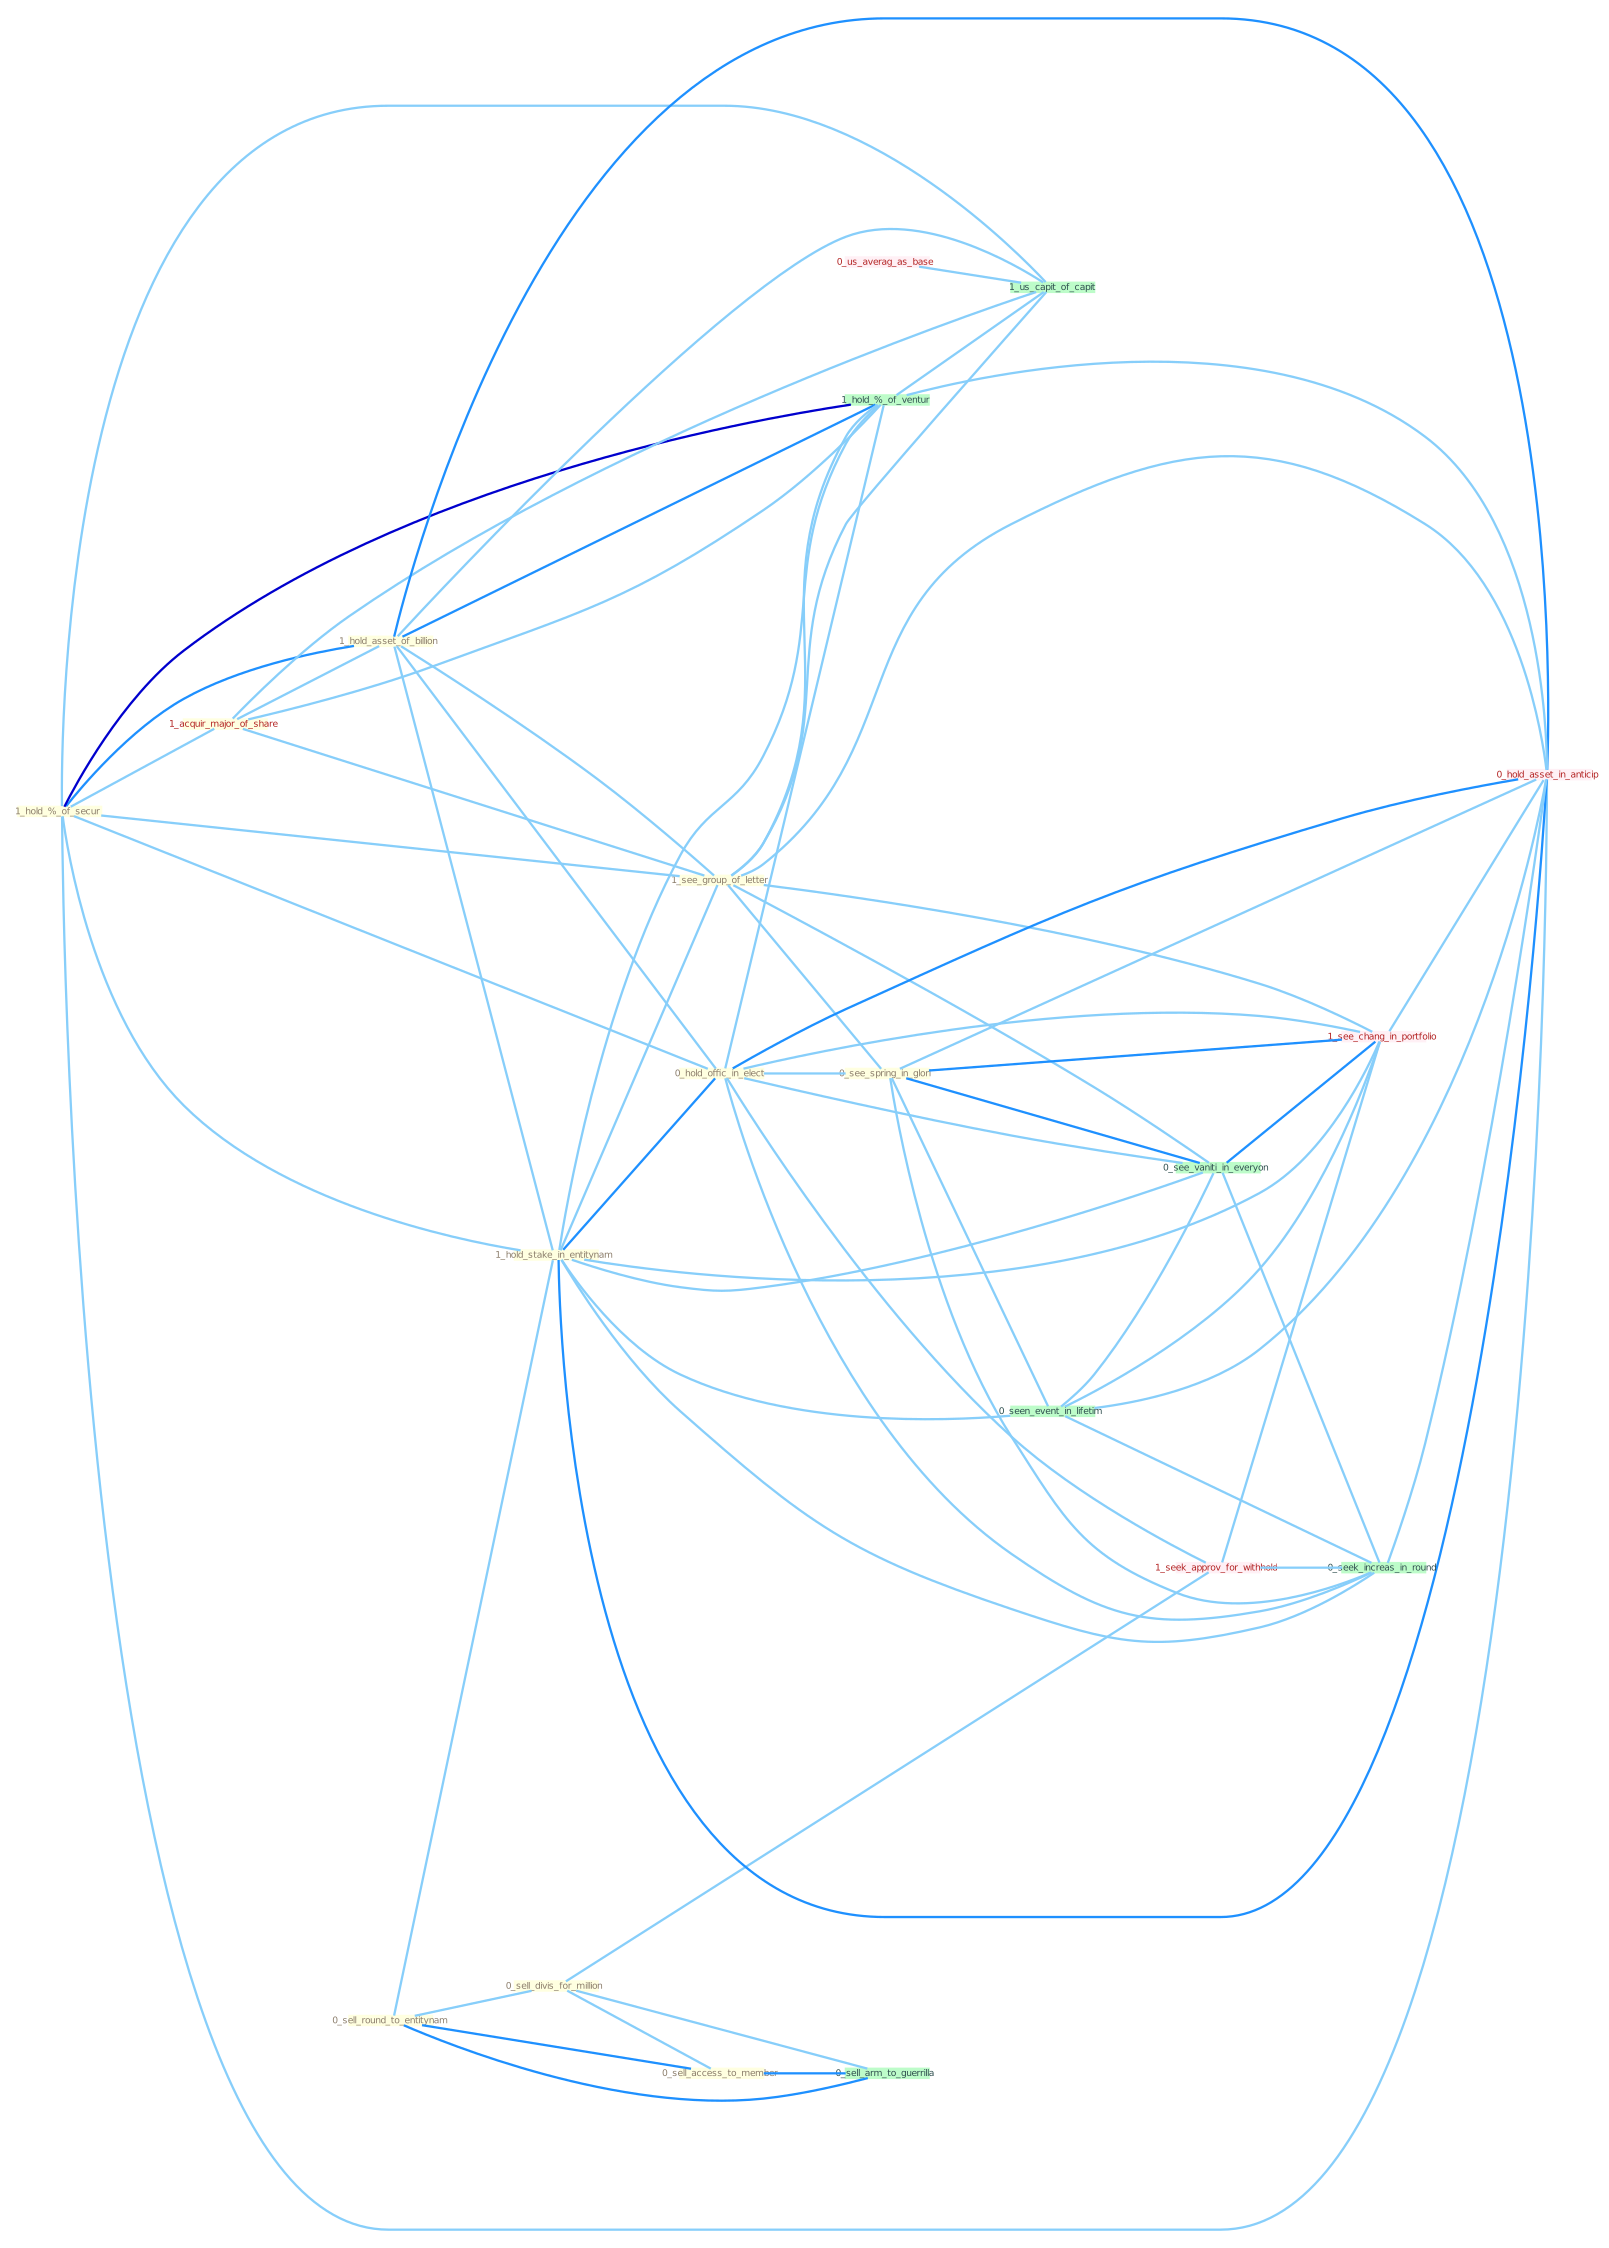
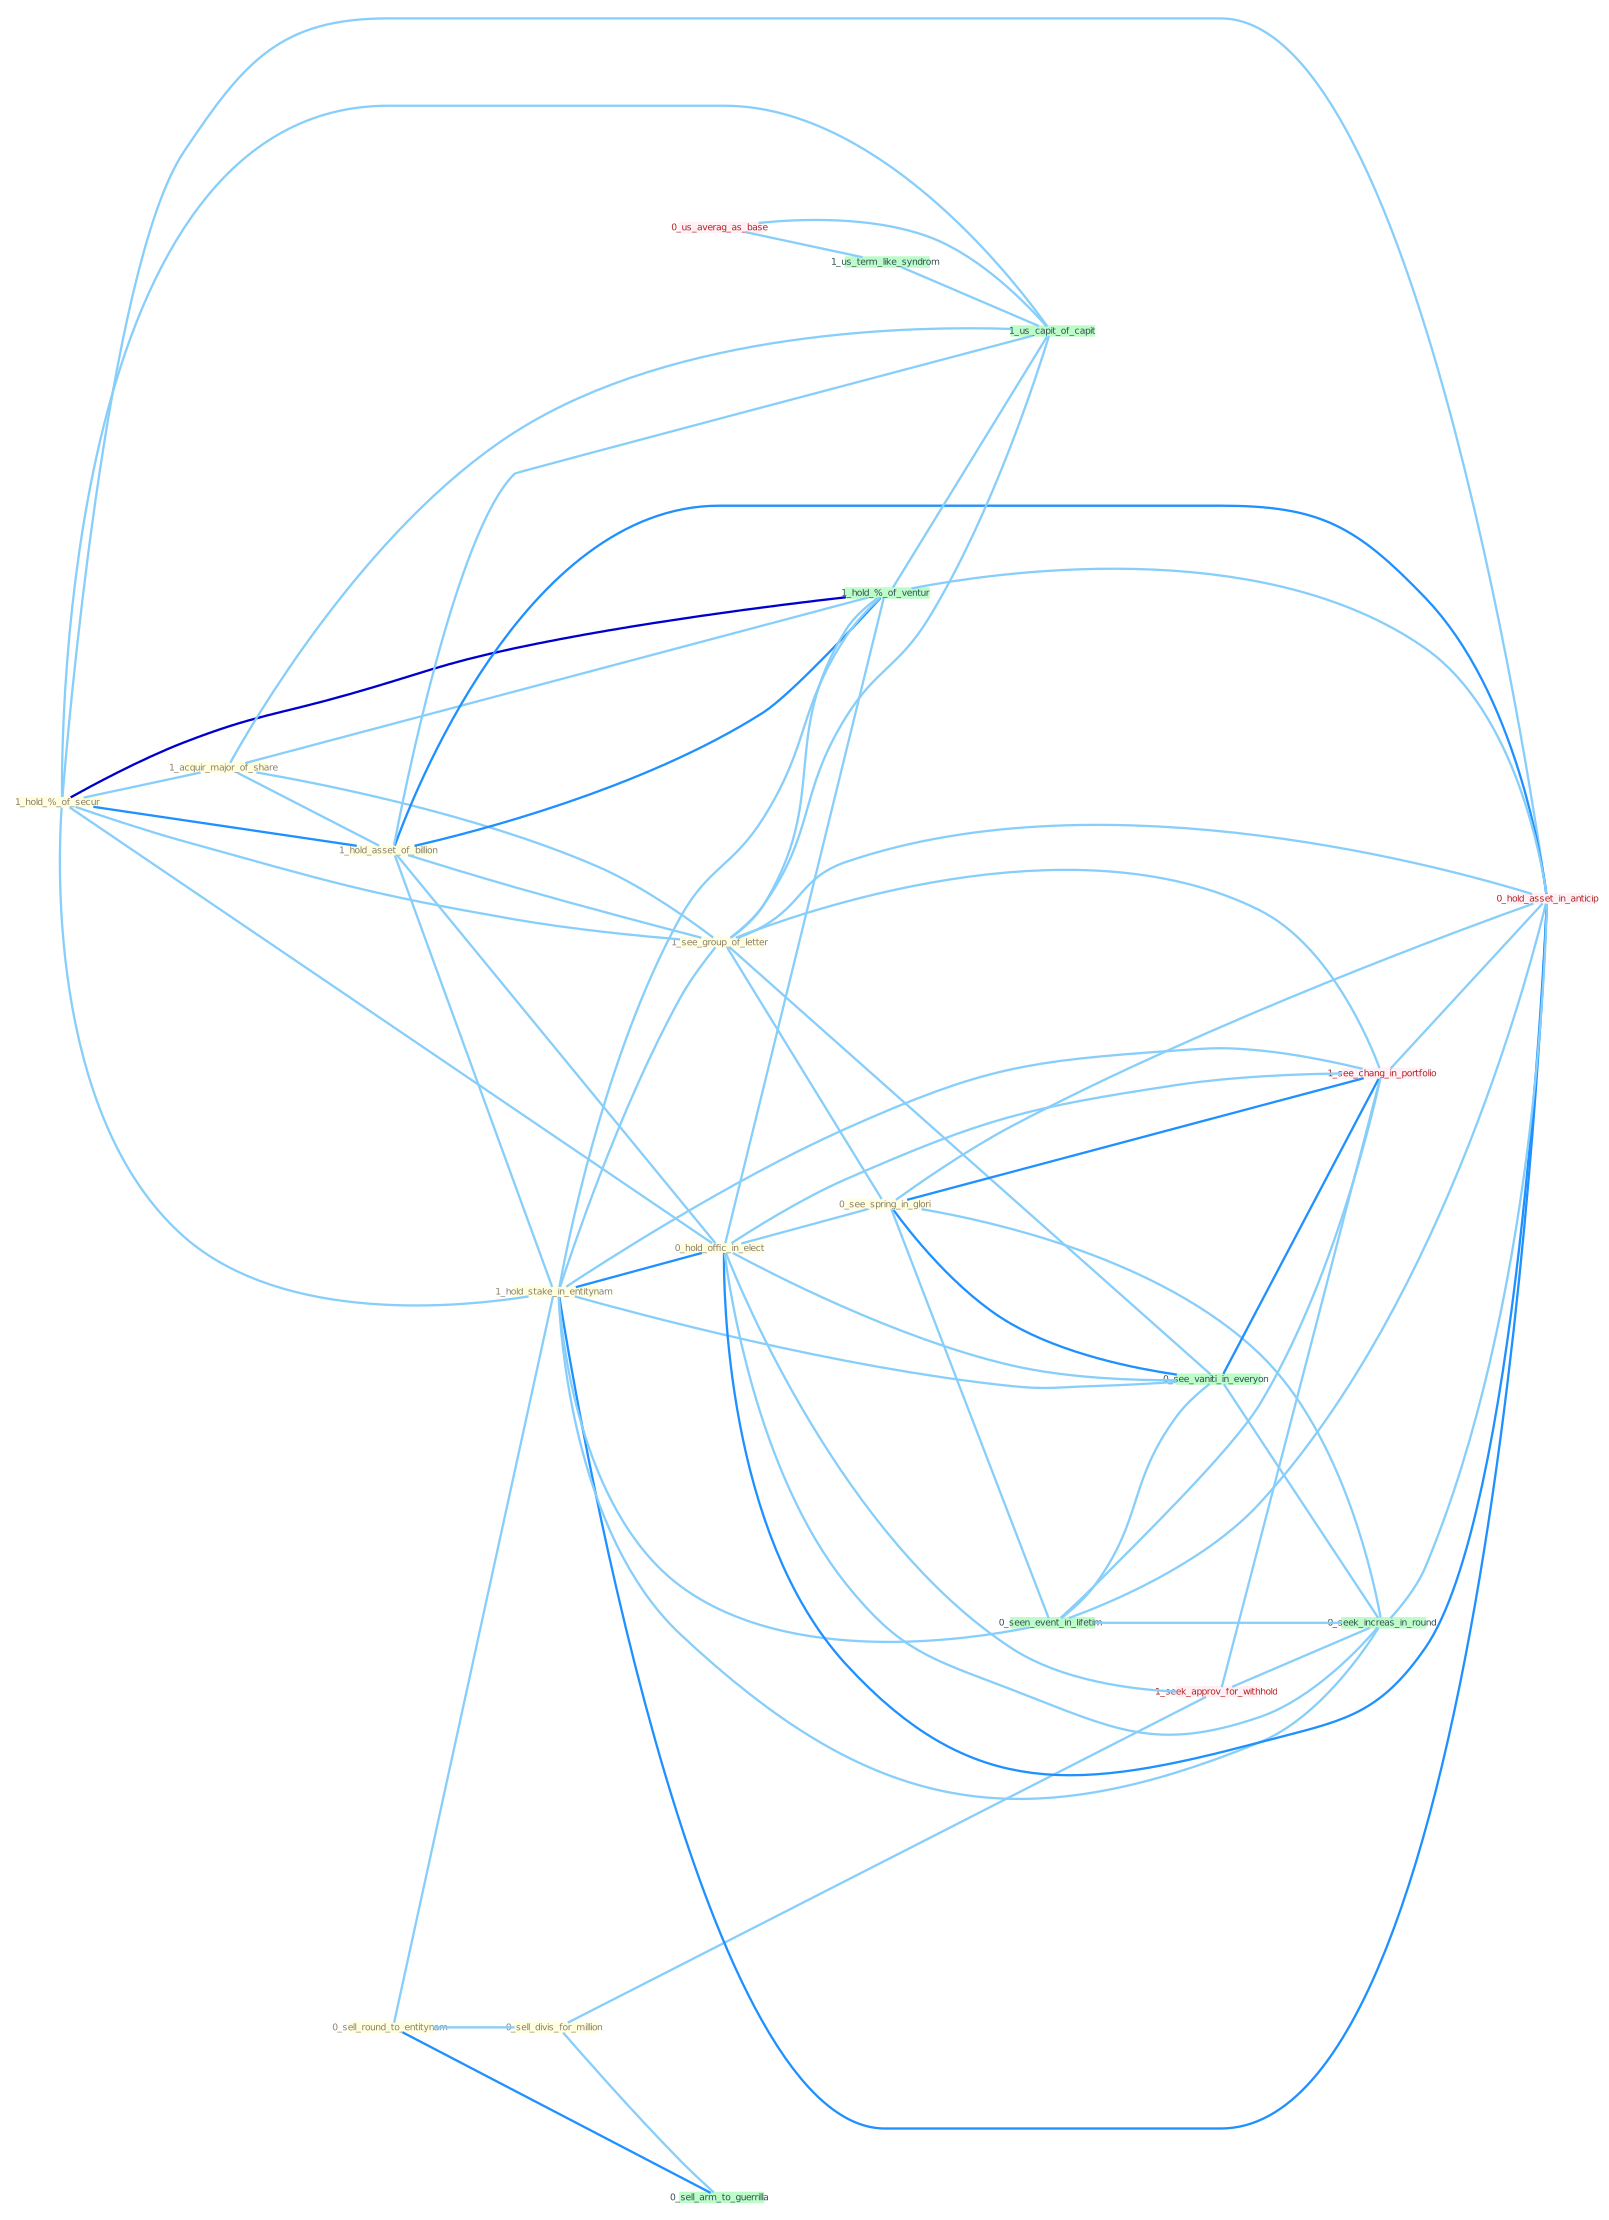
node "1_us_term_like_syndrom": added
node "1_acquir_major_of_share": fontcolor #b22222 -> #8b7d6b
node "0_sell_access_to_member": removed
